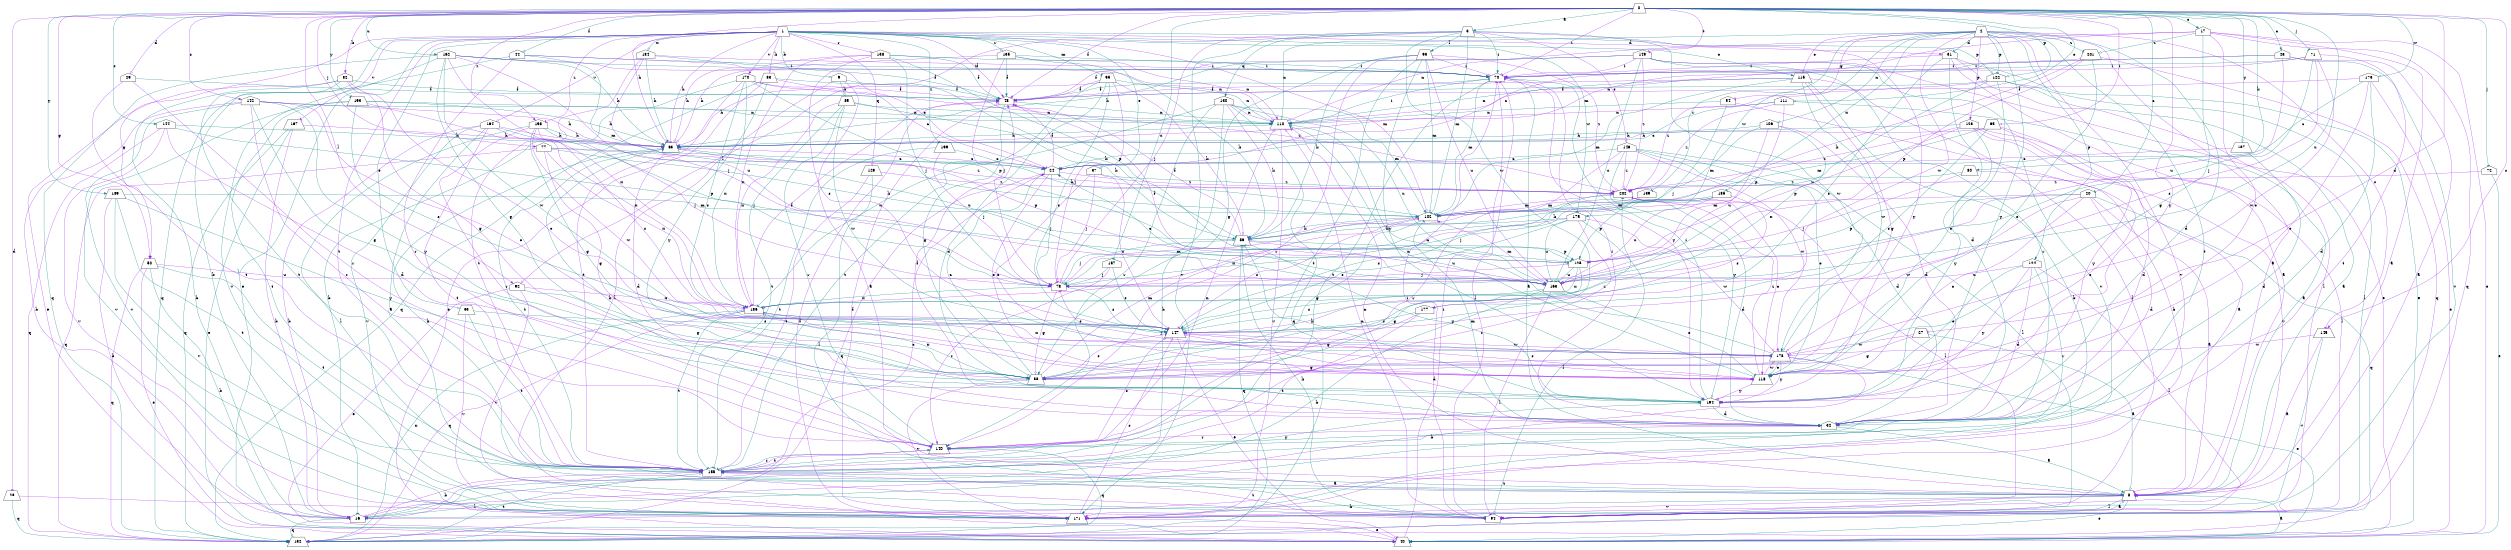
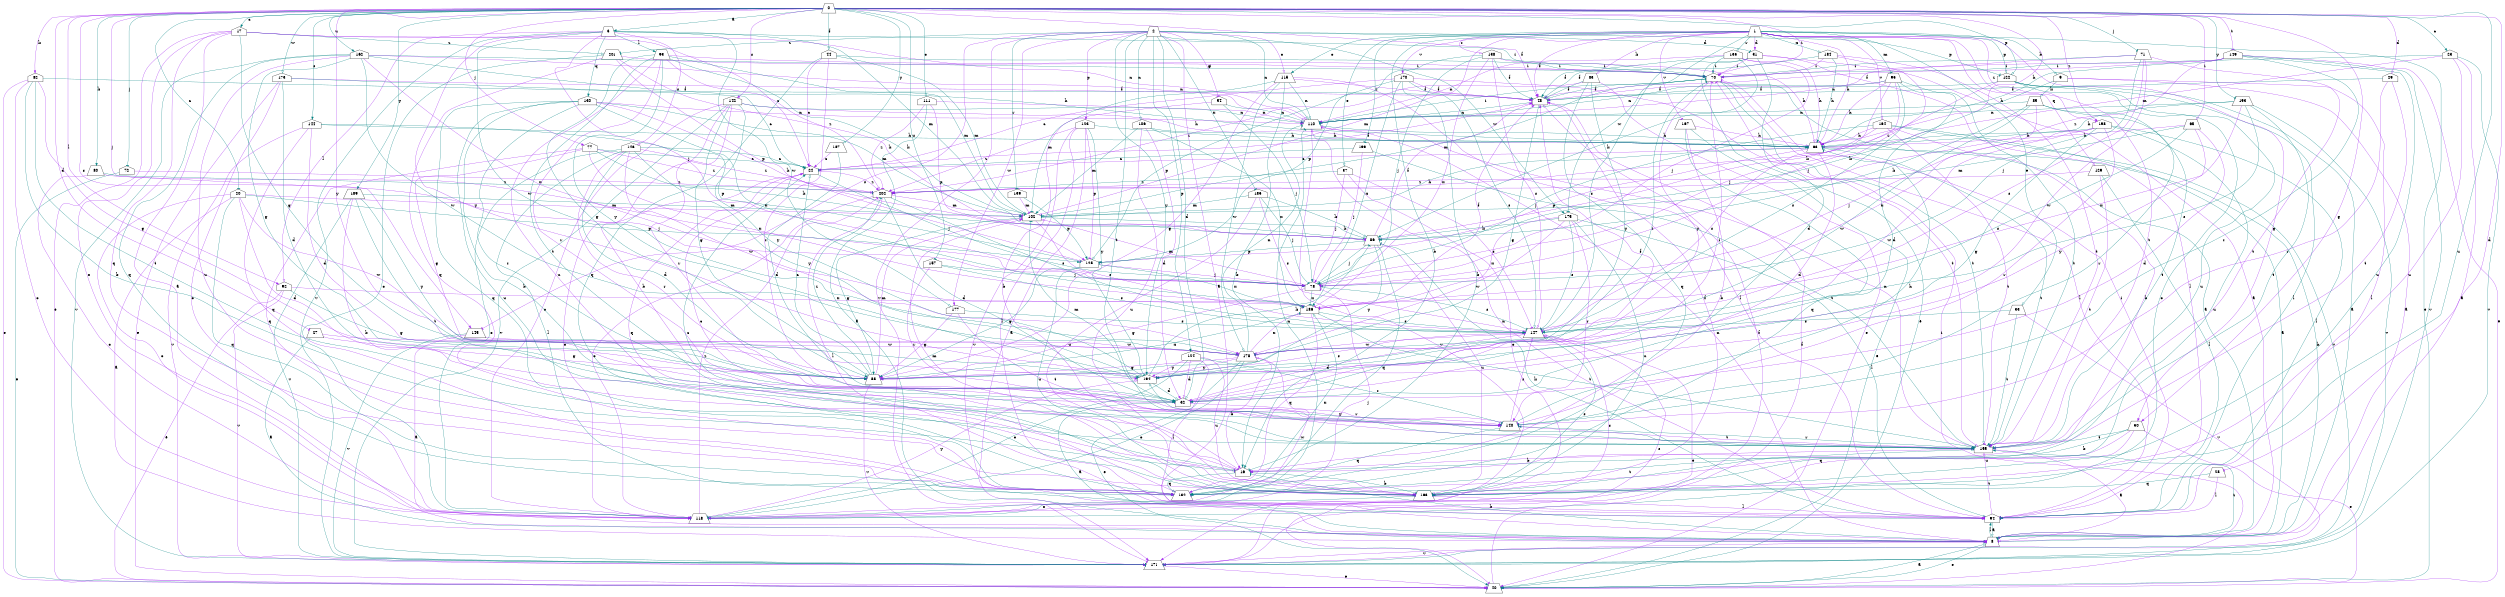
edge "111" -> "24": removed, label "c"
edge "0" -> "78": added, label "j"
edge "163" -> "16": reversed
